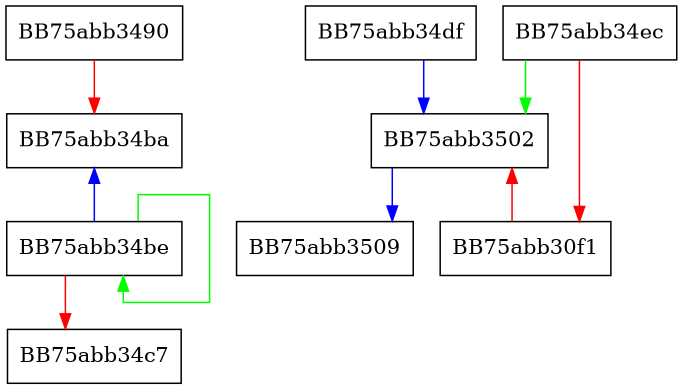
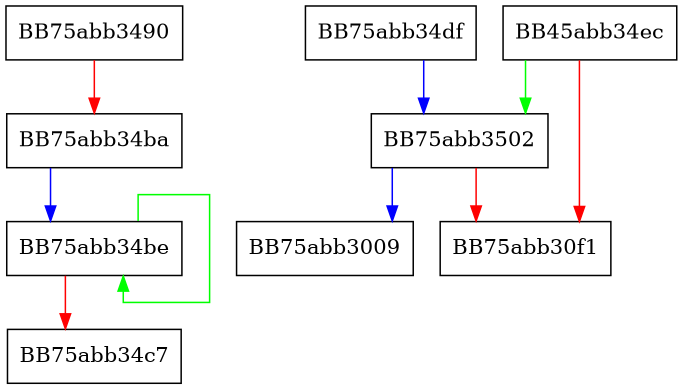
node "BB75abb34ec": label "BB75abb34ec" -> "BB45abb34ec"
edge "BB75abb34be" -> "BB75abb34ba": reversed
edge "BB75abb30f1" -> "BB75abb3502": reversed
node "BB75abb3509": label "BB75abb3509" -> "BB75abb3009"
